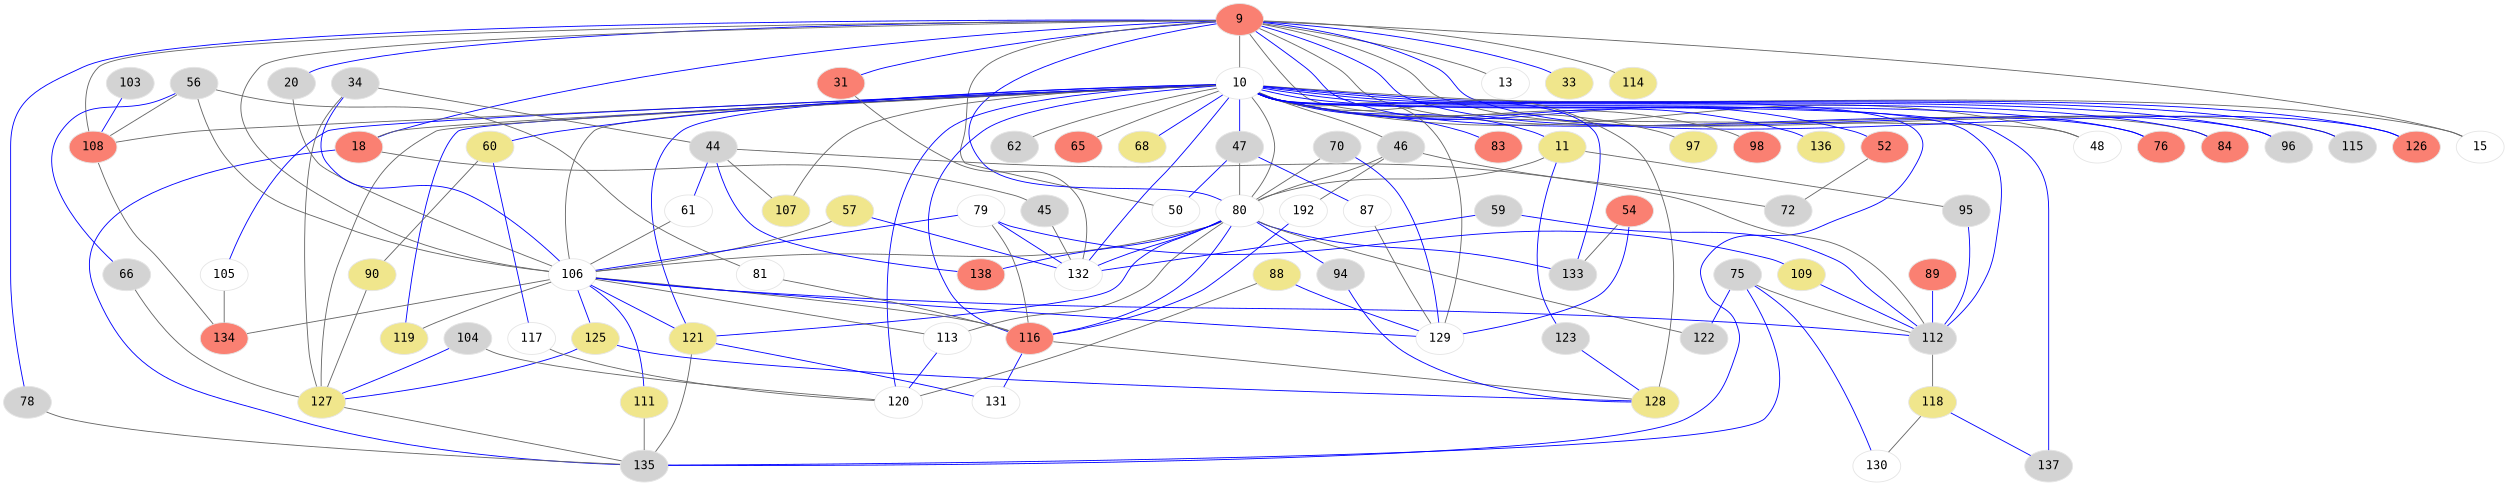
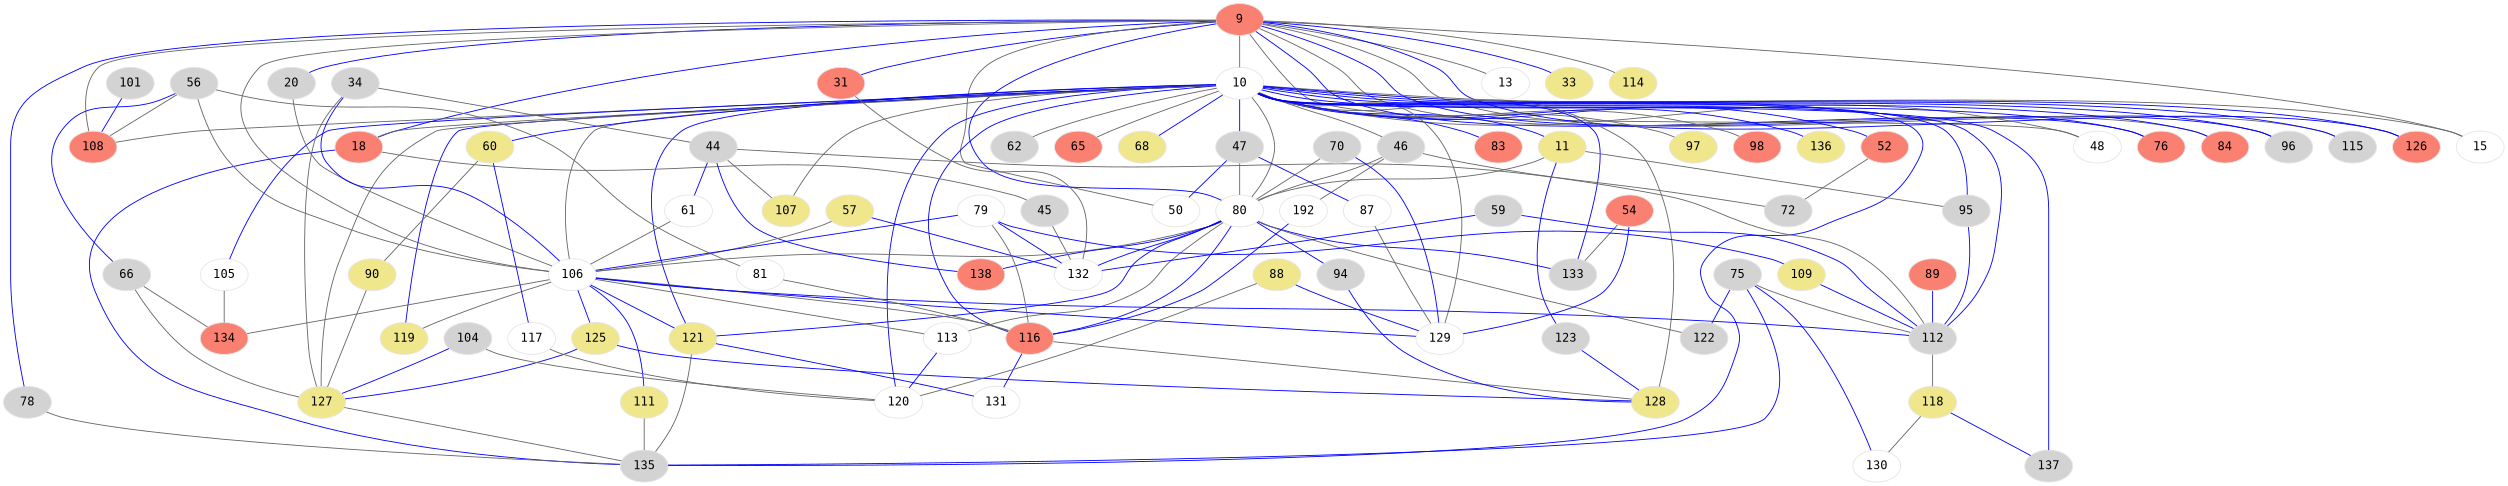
node "103": label "103" -> "101"
edge "10" -- "132": now "10" -- "95"
edge "108" -- "134": now "66" -- "134"
